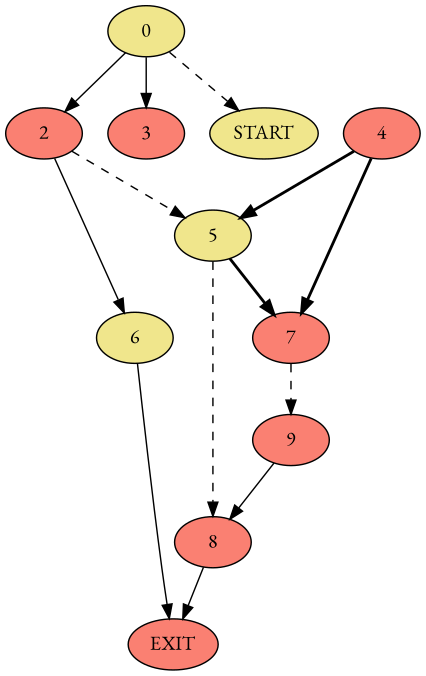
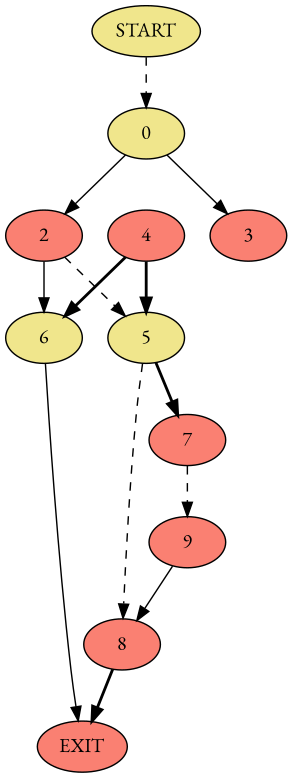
edge "0" -> "START": reversed
edge "4" -> "7": now "4" -> "6"
edge "8" -> "EXIT": style solid -> bold
